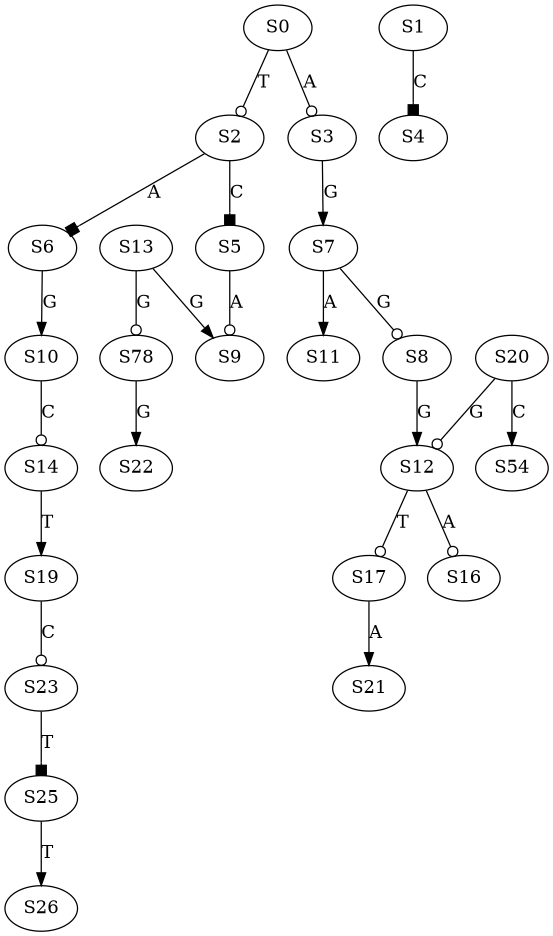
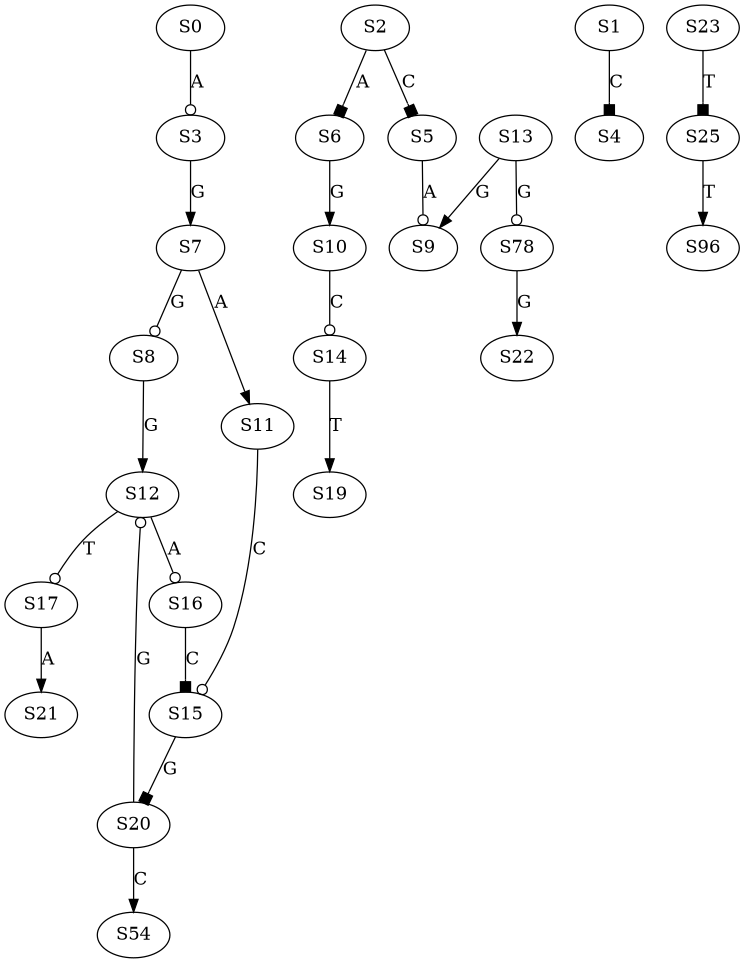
edge "S0" -> "S2": removed, label "T"
edge "S19" -> "S23": removed, label "C"
node "S15": added
node "S26": label "S26" -> "S96"
